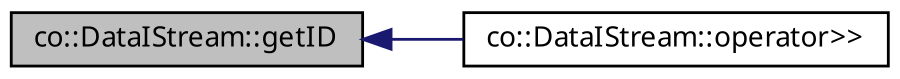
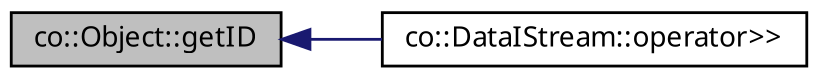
node "co::DataIStream::getID": label "co::DataIStream::getID" -> "co::Object::getID"
